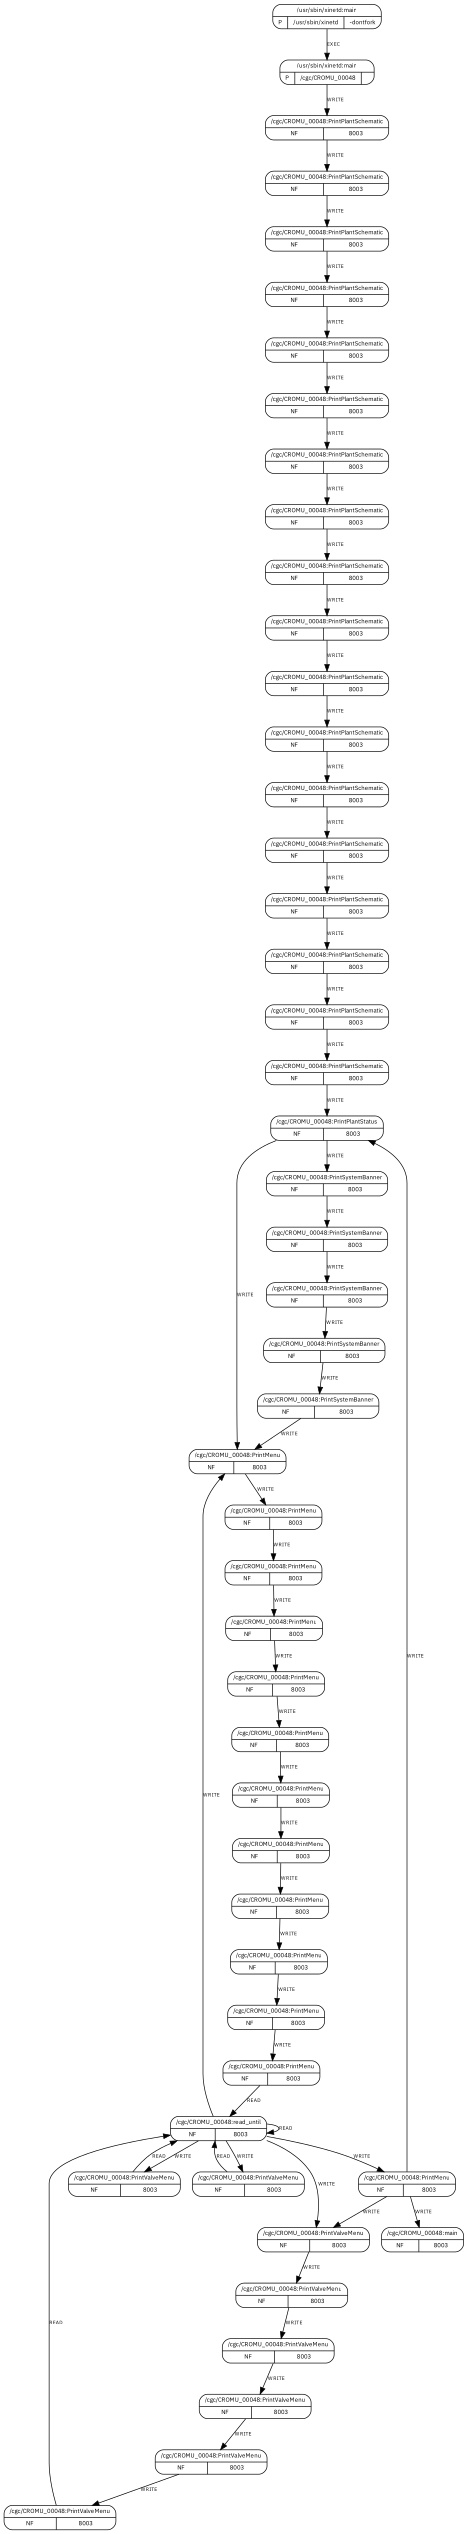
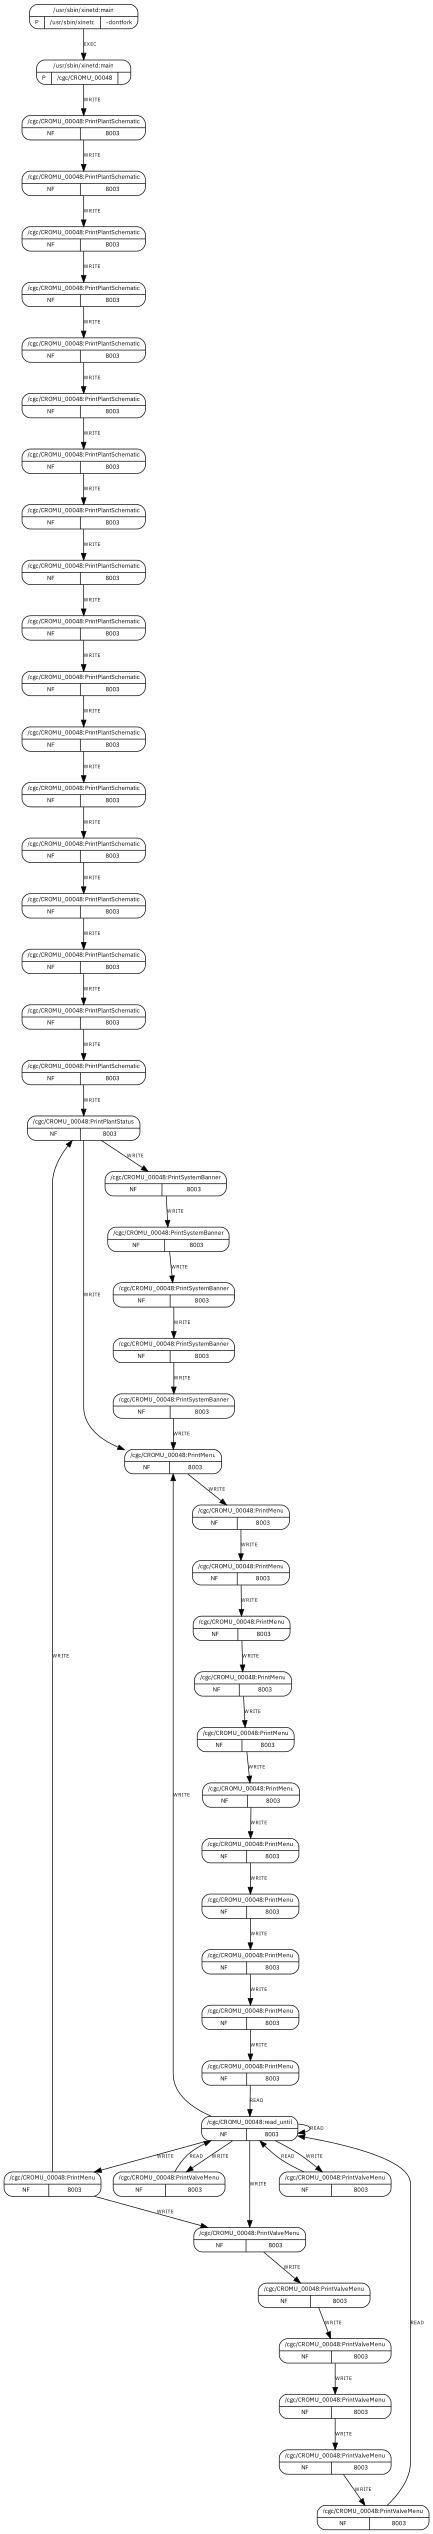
node "/cgc/CROMU_00048:main": removed
